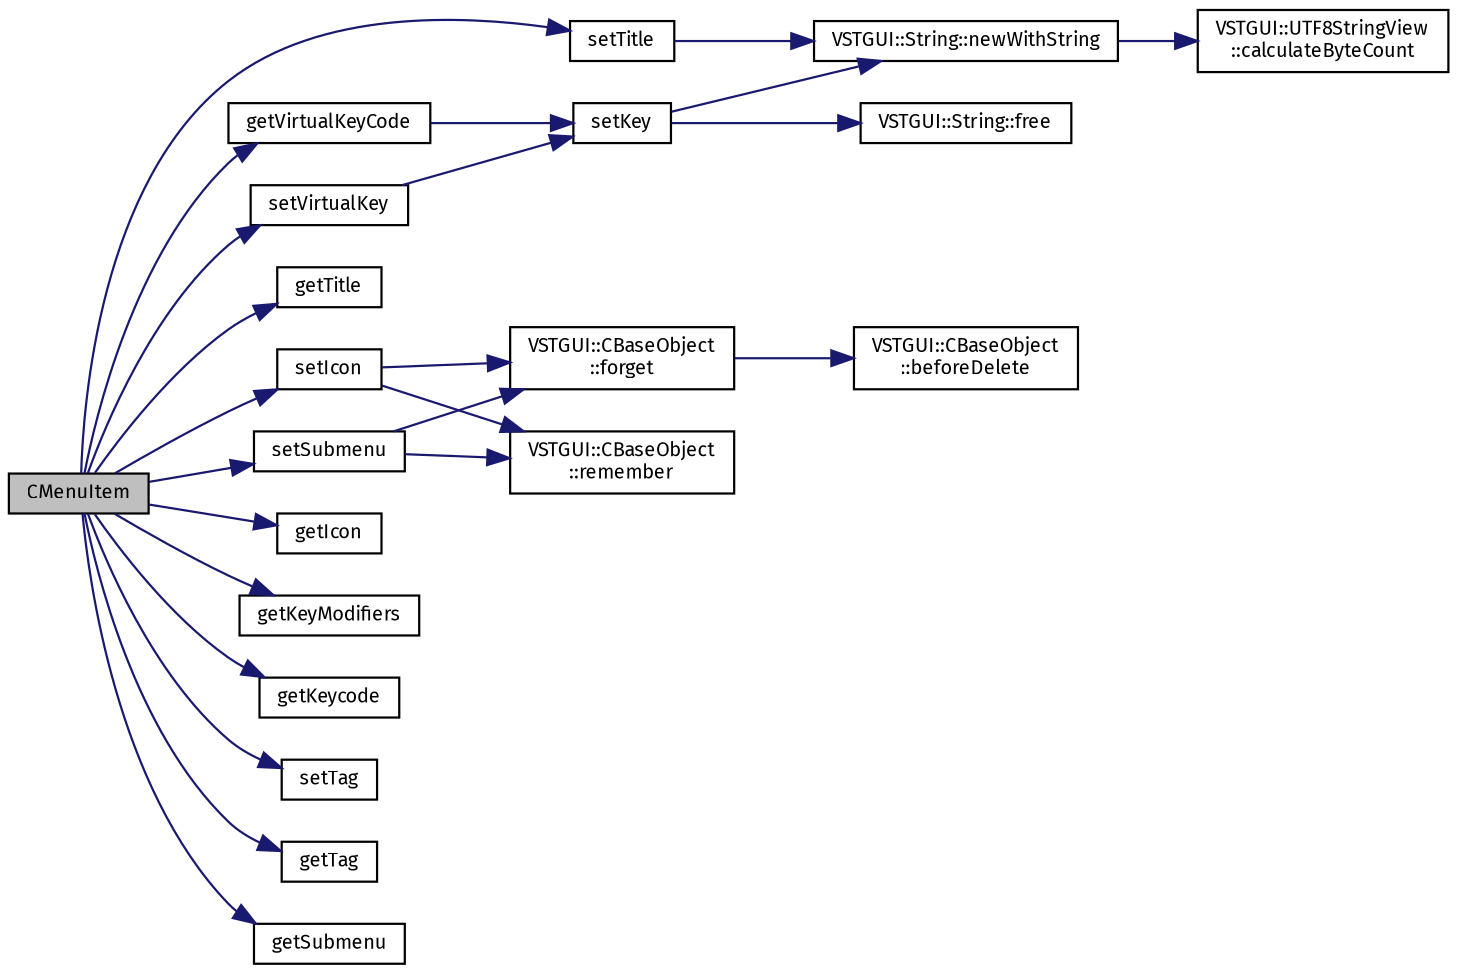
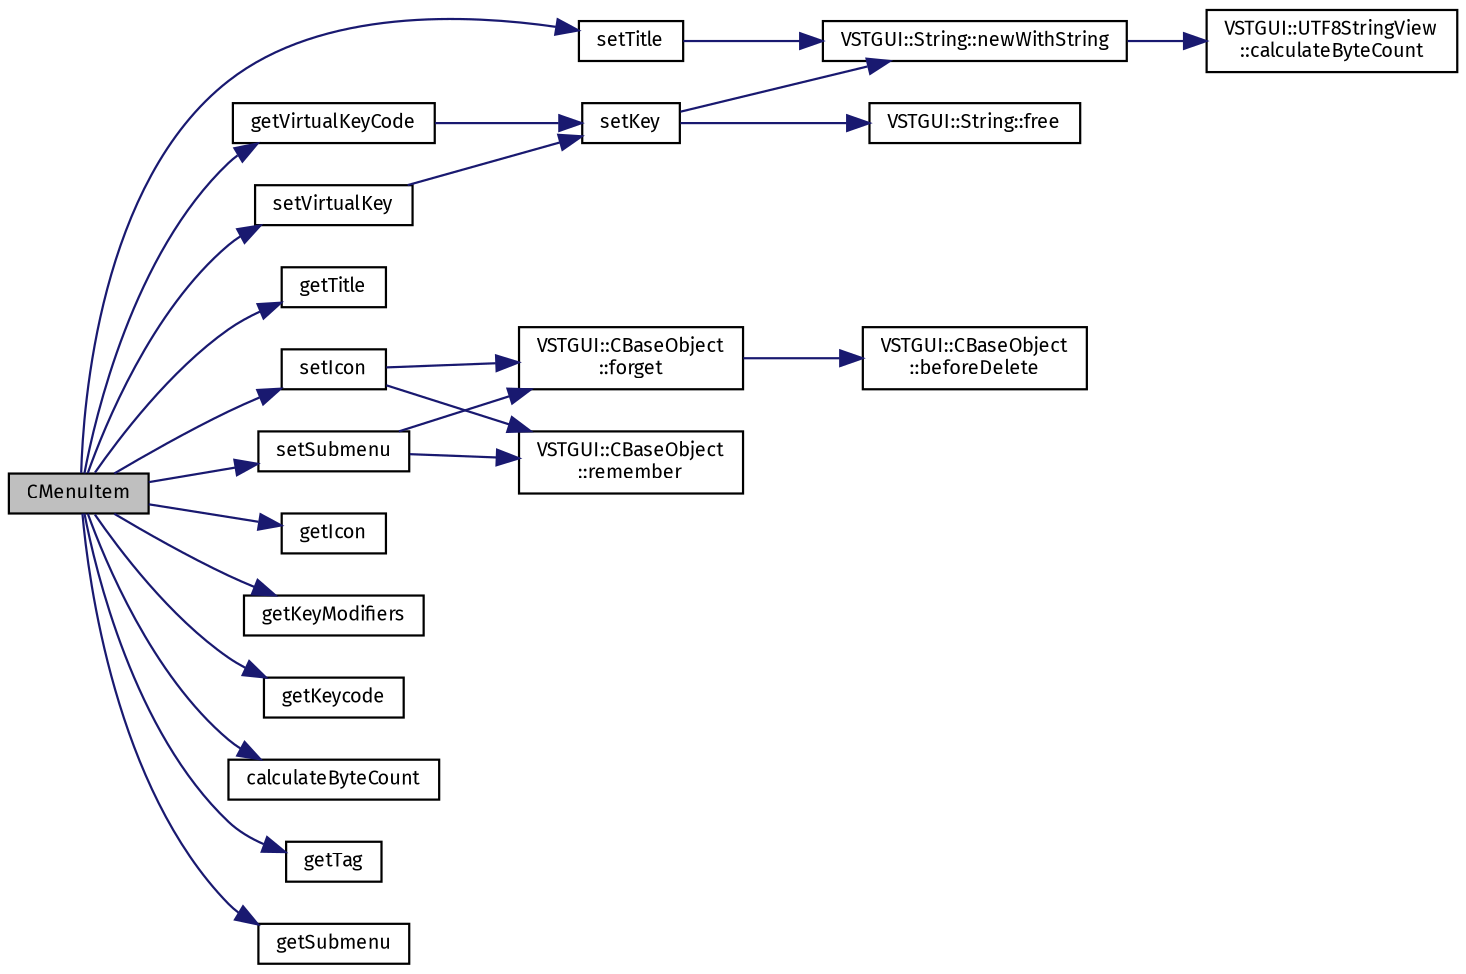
node "setTag": label "setTag" -> "calculateByteCount"
